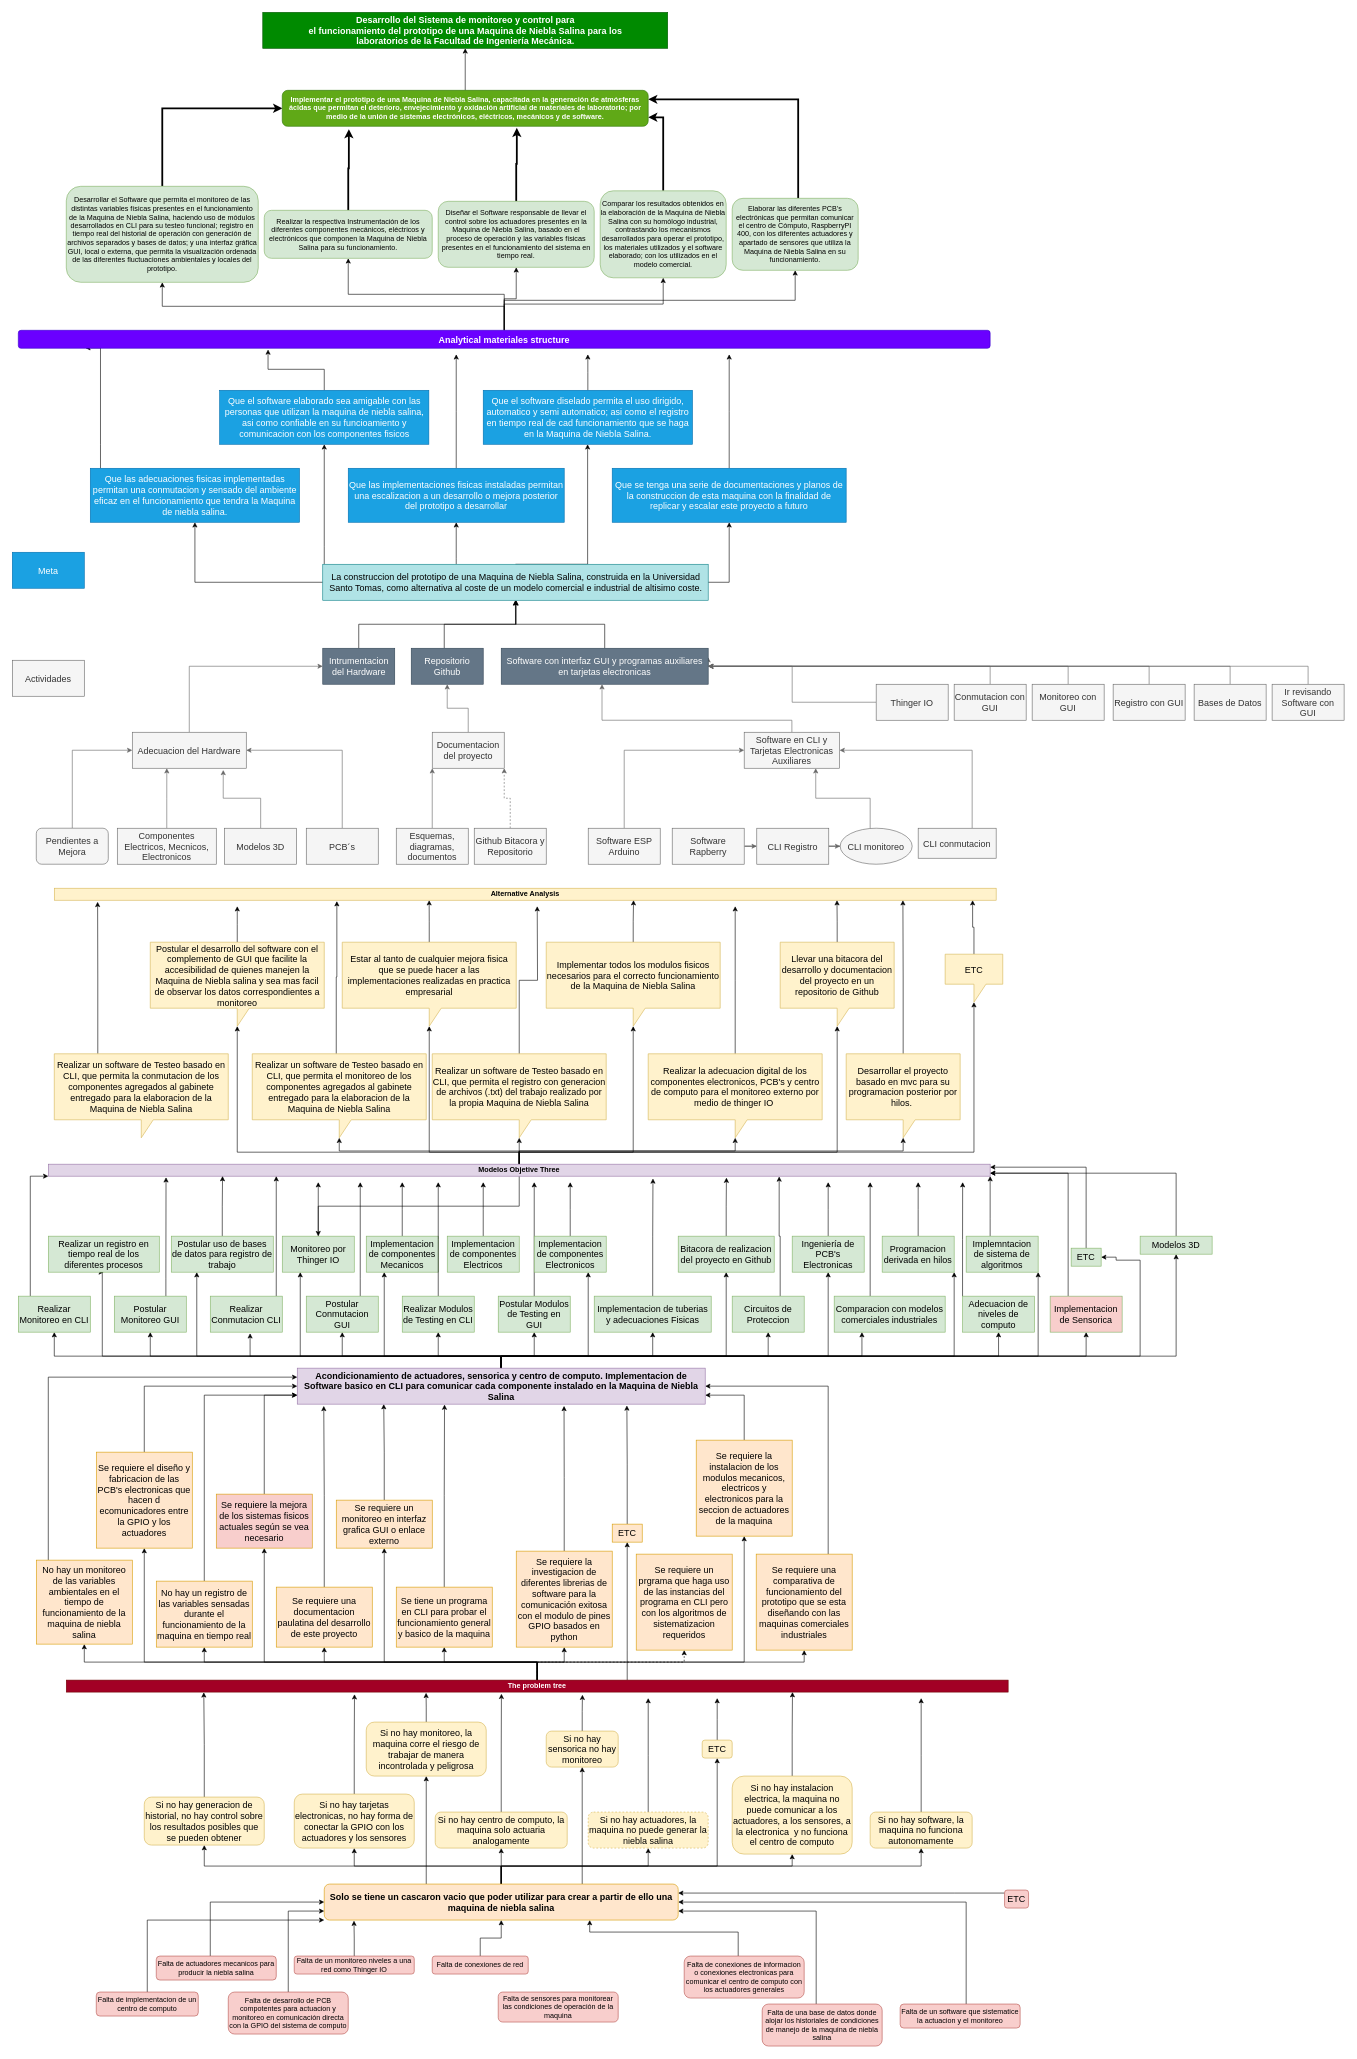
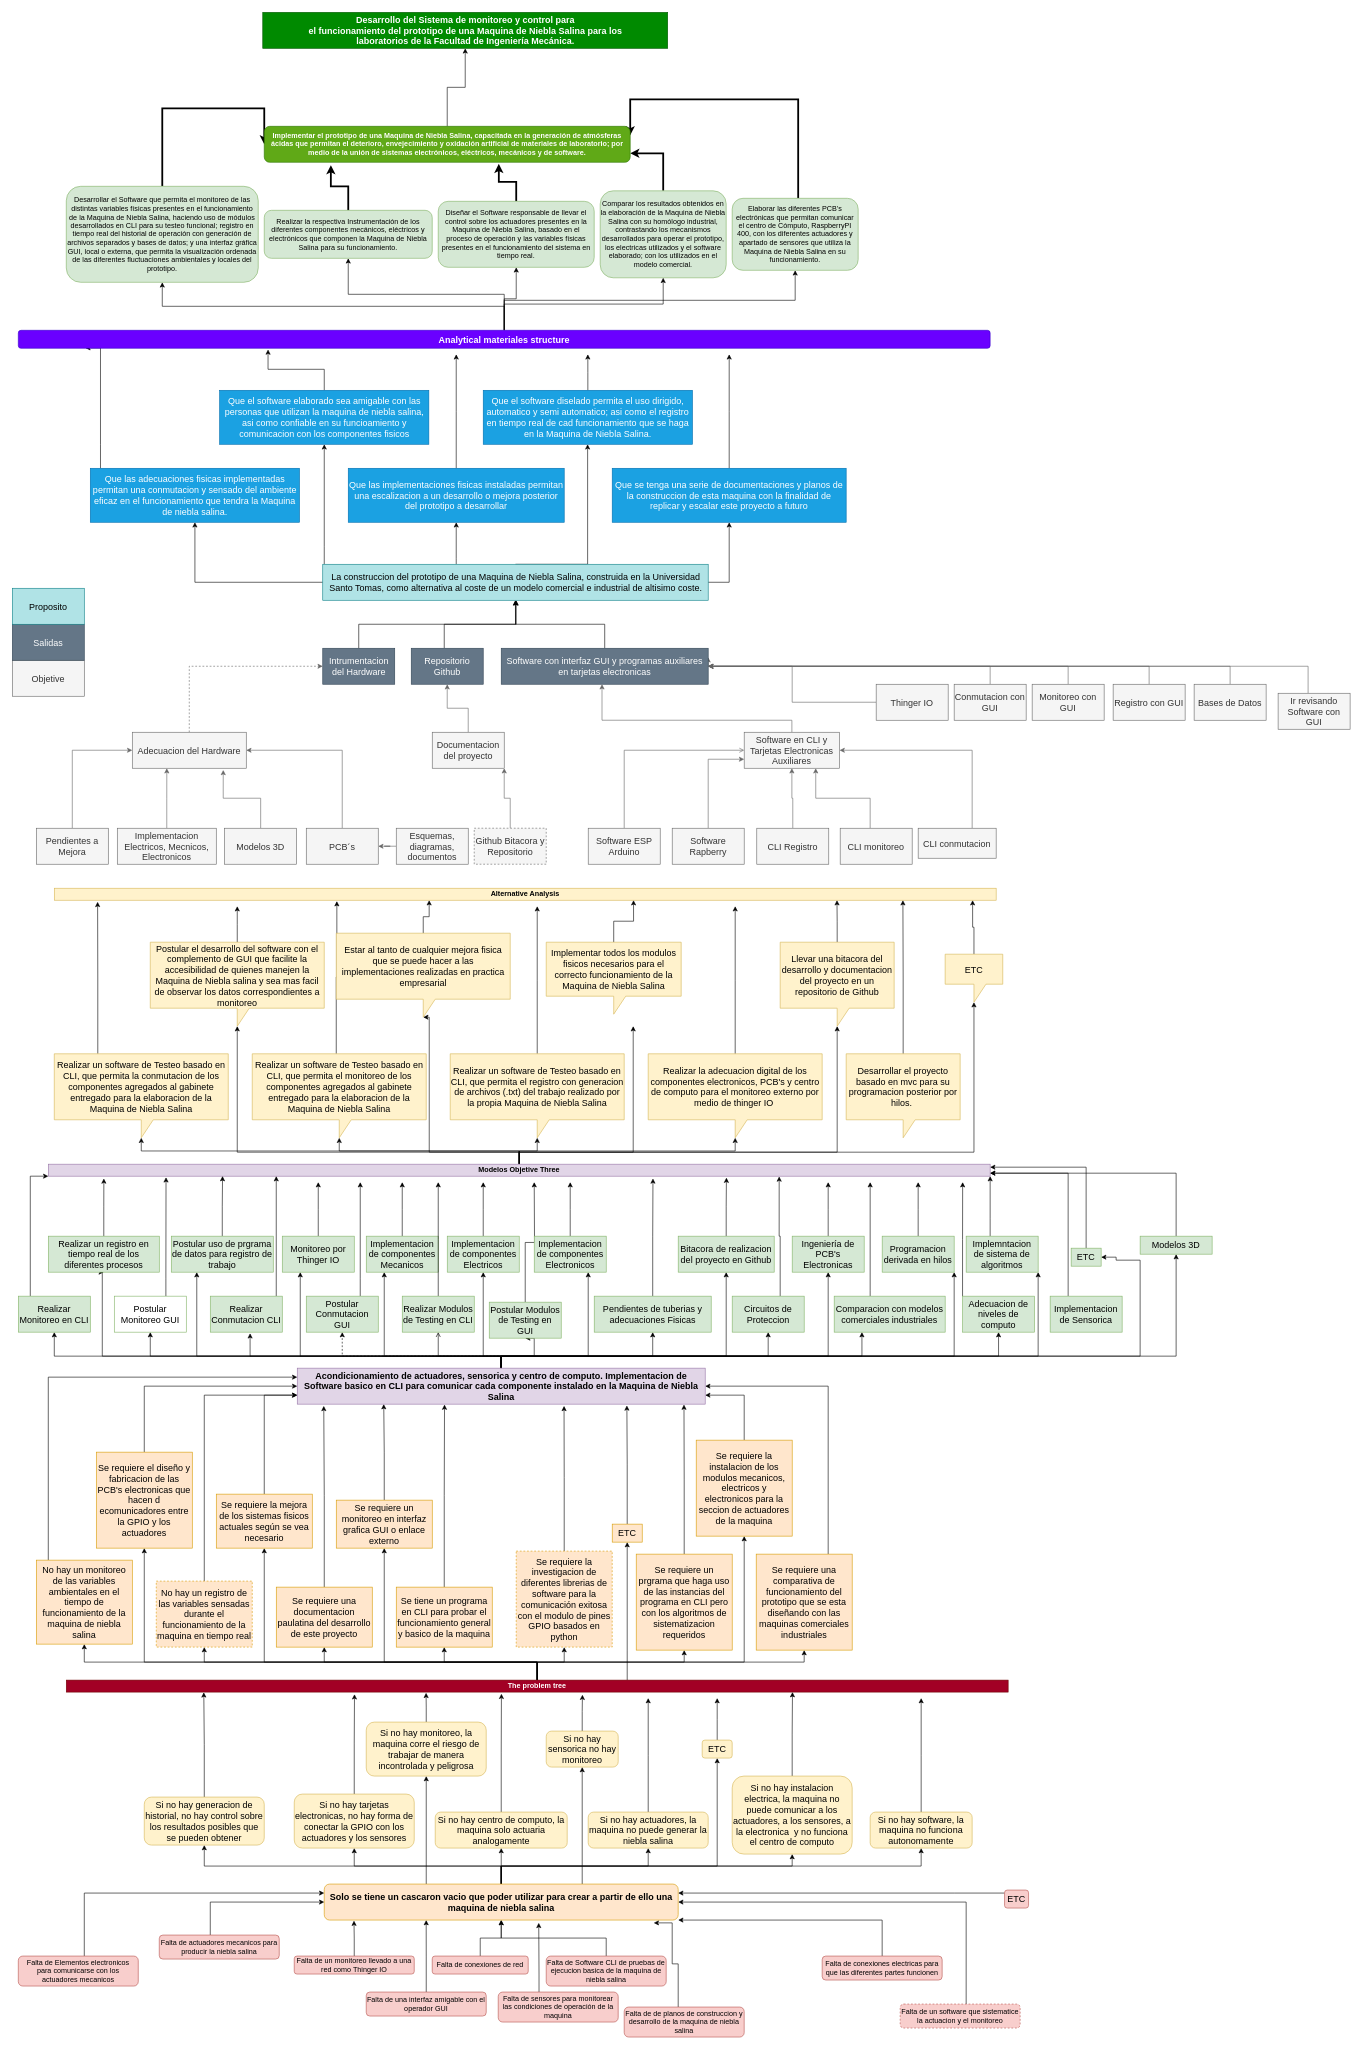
node "Implementar el prototipo de una Maquina de Niebla Salina, capacitada en la generación de atmósferas ácidas que permitan el deterioro, envejecimiento y oxidación artificial de materiales de laboratorio; por medio de la unión de sistemas electrónicos, eléctricos, mecánicos y de software.": moved (465, 108) -> (447, 144)
node "Comparar los resultados obtenidos en la elaboración de la Maquina de Niebla Salina con su homólogo industrial, contrastando los mecanismos desarrollados para operar el prototipo, los materiales utilizados y el software elaborado; con los utilizados en el modelo comercial.": label "Comparar los resultados obtenidos en la elaboración de la Maquina de Niebla Salina con su homólogo industrial, contrastando los mecanismos desarrollados para operar el prototipo, los materiales utilizados y el software elaborado; con los utilizados en el modelo comercial." -> "Comparar los resultados obtenidos en la elaboración de la Maquina de Niebla Salina con su homólogo industrial, contrastando los mecanismos desarrollados para operar el prototipo, los electricas utilizados y el software elaborado; con los utilizados en el modelo comercial."
node "Meta": removed
node "Proposito": added
node "Salidas": added
edge "Adecuacion del Hardware" -> "Intrumentacion del Hardware": style solid -> dashed
node "Actividades": label "Actividades" -> "Objetive"
node "Ir revisando Software con GUI": moved (1308, 702) -> (1314, 711)
edge "Software ESP Arduino" -> "Software en CLI y Tarjetas Electronicas Auxiliares": arrowhead classic -> open
edge "Esquemas, diagramas, documentos" -> "Documentacion del proyecto": now "Esquemas, diagramas, documentos" -> "PCB´s"
edge "Github Bitacora y Repositorio" -> "Documentacion del proyecto": style dashed -> solid
node "Pendientes a Mejora": shape rounded rectangle -> rectangle
node "Componentes Electricos, Mecnicos, Electronicos": label "Componentes Electricos, Mecnicos, Electronicos" -> "Implementacion Electricos, Mecnicos, Electronicos"
node "Github Bitacora y Repositorio": style solid -> dashed
edge "Software Rapberry" -> "CLI Registro": now "Software Rapberry" -> "Software en CLI y Tarjetas Electronicas Auxiliares"
edge "CLI Registro" -> "CLI monitoreo": now "CLI Registro" -> "Software en CLI y Tarjetas Electronicas Auxiliares"
node "CLI monitoreo": shape ellipse -> rectangle
node "Estar al tanto de cualquier mejora fisica que se puede hacer a las implementaciones realizadas en practica empresarial": moved (429, 984) -> (423, 975)
node "Implementar todos los modulos fisicos necesarios para el correcto funcionamiento de la Maquina de Niebla Salina": size 174x84 -> 135x72
node "Realizar un software de Testeo basado en CLI, que permita el registro con generacion de archivos (.txt) del trabajo realizado por la propia Maquina de Niebla Salina": moved (519, 1096) -> (537, 1096)
edge "Modelos Objetive Three" -> "Desarrollar el proyecto basado en mvc para su programacion posterior por hilos.": removed
edge "Realizar un registro en tiempo real de los diferentes procesos" -> "Modelos Objetive Three": added
edge "Modelos Objetive Three" -> "Monitoreo por Thinger IO": now "Modelos Objetive Three" -> "Realizar un software de Testeo basado en CLI, que permita la conmutacion de los componentes agregados al gabinete entregado para la elaboracion de la Maquina de Niebla Salina"
node "Postular uso de bases de datos para registro de trabajo": label "Postular uso de bases de datos para registro de trabajo" -> "Postular uso de prgrama de datos para registro de trabajo"
edge "Acondicionamiento de actuadores, sensorica y centro de computo. Implementacion de Software basico en CLI para comunicar cada componente instalado en la Maquina de Niebla Salina" -> "Implementacion de componentes Electricos": added
node "Postular Monitoreo GUI": fillcolor #d5e8d4 -> #ffffff
node "Postular Modulos de Testing en GUI": moved (534, 1314) -> (525, 1320)
node "Implementacion de tuberias y adecuaciones Fisicas": label "Implementacion de tuberias y adecuaciones Fisicas" -> "Pendientes de tuberias y adecuaciones Fisicas"
node "Implementacion de Sensorica": fillcolor #f8cecc -> #d5e8d4
edge "Acondicionamiento de actuadores, sensorica y centro de computo. Implementacion de Software basico en CLI para comunicar cada componente instalado en la Maquina de Niebla Salina" -> "Realizar Modulos de Testing en CLI": arrowhead classic -> open
edge "Acondicionamiento de actuadores, sensorica y centro de computo. Implementacion de Software basico en CLI para comunicar cada componente instalado en la Maquina de Niebla Salina" -> "Implementacion de Sensorica": removed
edge "Acondicionamiento de actuadores, sensorica y centro de computo. Implementacion de Software basico en CLI para comunicar cada componente instalado en la Maquina de Niebla Salina" -> "Postular Conmutacion GUI": style solid -> dashed
edge "Se requiere un prgrama que haga uso de las instancias del programa en CLI pero con los algoritmos de sistematizacion requeridos" -> "Acondicionamiento de actuadores, sensorica y centro de computo. Implementacion de Software basico en CLI para comunicar cada componente instalado en la Maquina de Niebla Salina": added
node "Se requiere la mejora de los sistemas fisicos actuales según se vea necesario": fillcolor #f8cecc -> #ffe6cc
node "Se requiere la investigacion de diferentes librerias de software para la comunicación exitosa con el modulo de pines GPIO basados en python": style solid -> dashed
node "No hay un registro de las variables sensadas durante el funcionamiento de la maquina en tiempo real": style solid -> dashed
edge "The problem tree" -> "Se requiere un prgrama que haga uso de las instancias del programa en CLI pero con los algoritmos de sistematizacion requeridos": style dashed -> solid
node "Si no hay actuadores, la maquina no puede generar la niebla salina": style dashed -> solid
edge "Falta de Elementos electronicos para comunicarse con los actuadores mecanicos" -> "Solo se tiene un cascaron vacio que poder utilizar para crear a partir de ello una maquina de niebla salina": added
edge "Falta de una base de datos donde alojar los historiales de condiciones de manejo de la maquina de niebla salina" -> "Solo se tiene un cascaron vacio que poder utilizar para crear a partir de ello una maquina de niebla salina": removed
edge "Falta de desarrollo de PCB compotentes para actuacion y monitoreo en comunicación directa con la GPIO del sistema de computo" -> "Solo se tiene un cascaron vacio que poder utilizar para crear a partir de ello una maquina de niebla salina": removed
edge "Falta de implementacion de un centro de computo" -> "Solo se tiene un cascaron vacio que poder utilizar para crear a partir de ello una maquina de niebla salina": removed
edge "Falta de conexiones electricas para que las diferentes partes funcionen" -> "Solo se tiene un cascaron vacio que poder utilizar para crear a partir de ello una maquina de niebla salina": added
edge "Falta de conexiones de informacion o conexiones electronicas para comunicar el centro de computo con los actuadores generales" -> "Solo se tiene un cascaron vacio que poder utilizar para crear a partir de ello una maquina de niebla salina": removed
edge "Falta de sensores para monitorear las condiciones de operación de la maquina" -> "Solo se tiene un cascaron vacio que poder utilizar para crear a partir de ello una maquina de niebla salina": added
edge "Falta de Software CLI de pruebas de ejecucion basica de la maquina de niebla salina" -> "Solo se tiene un cascaron vacio que poder utilizar para crear a partir de ello una maquina de niebla salina": added
edge "Falta de de planos de construccion y desarrollo de la maquina de niebla salina" -> "Solo se tiene un cascaron vacio que poder utilizar para crear a partir de ello una maquina de niebla salina": added
node "Falta de un monitoreo niveles a una red como Thinger IO": label "Falta de un monitoreo niveles a una red como Thinger IO" -> "Falta de un monitoreo llevado a una red como Thinger IO"
node "Falta de actuadores mecanicos para producir la niebla salina": moved (216, 1968) -> (219, 1947)
node "Falta de conexiones electricas para que las diferentes partes funcionen": added
node "Falta de Elementos electronicos para comunicarse con los actuadores mecanicos": added
node "Falta de Software CLI de pruebas de ejecucion basica de la maquina de niebla salina": added
node "Falta de conexiones de informacion o conexiones electronicas para comunicar el centro de computo con los actuadores generales": removed
edge "Falta de una interfaz amigable con el operador GUI" -> "Solo se tiene un cascaron vacio que poder utilizar para crear a partir de ello una maquina de niebla salina": added
node "Falta de implementacion de un centro de computo": removed
node "Falta de una interfaz amigable con el operador GUI": added
node "Falta de desarrollo de PCB compotentes para actuacion y monitoreo en comunicación directa con la GPIO del sistema de computo": removed
node "Falta de un software que sistematice la actuacion y el monitoreo": style solid -> dashed
node "Falta de de planos de construccion y desarrollo de la maquina de niebla salina": added
node "Falta de una base de datos donde alojar los historiales de condiciones de manejo de la maquina de niebla salina": removed
